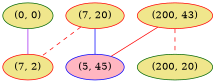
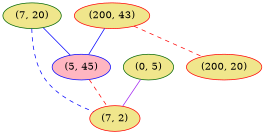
node "(0, 0)": label "(0, 0)" -> "(0, 5)"
node "(7, 20)": color red -> darkgreen
edge "(7, 20)" -- "(7, 2)": color red -> blue
edge "(200, 43)" -- "(5, 45)": color red -> blue
node "(200, 20)": color darkgreen -> red
edge "(5, 45)" -- "(7, 2)": added
